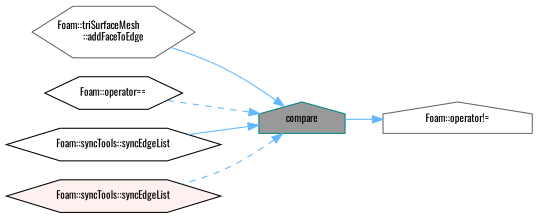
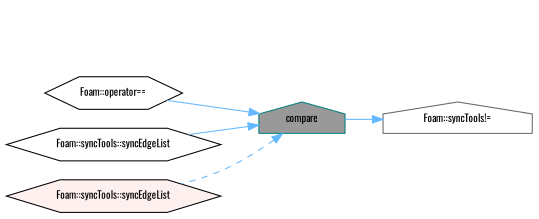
node "Foam::triSurfaceMesh ::addFaceToEdge": removed
edge "Foam::operator==" -> "compare": style dashed -> solid
node "Foam::operator!=": label "Foam::operator!=" -> "Foam::syncTools!="
